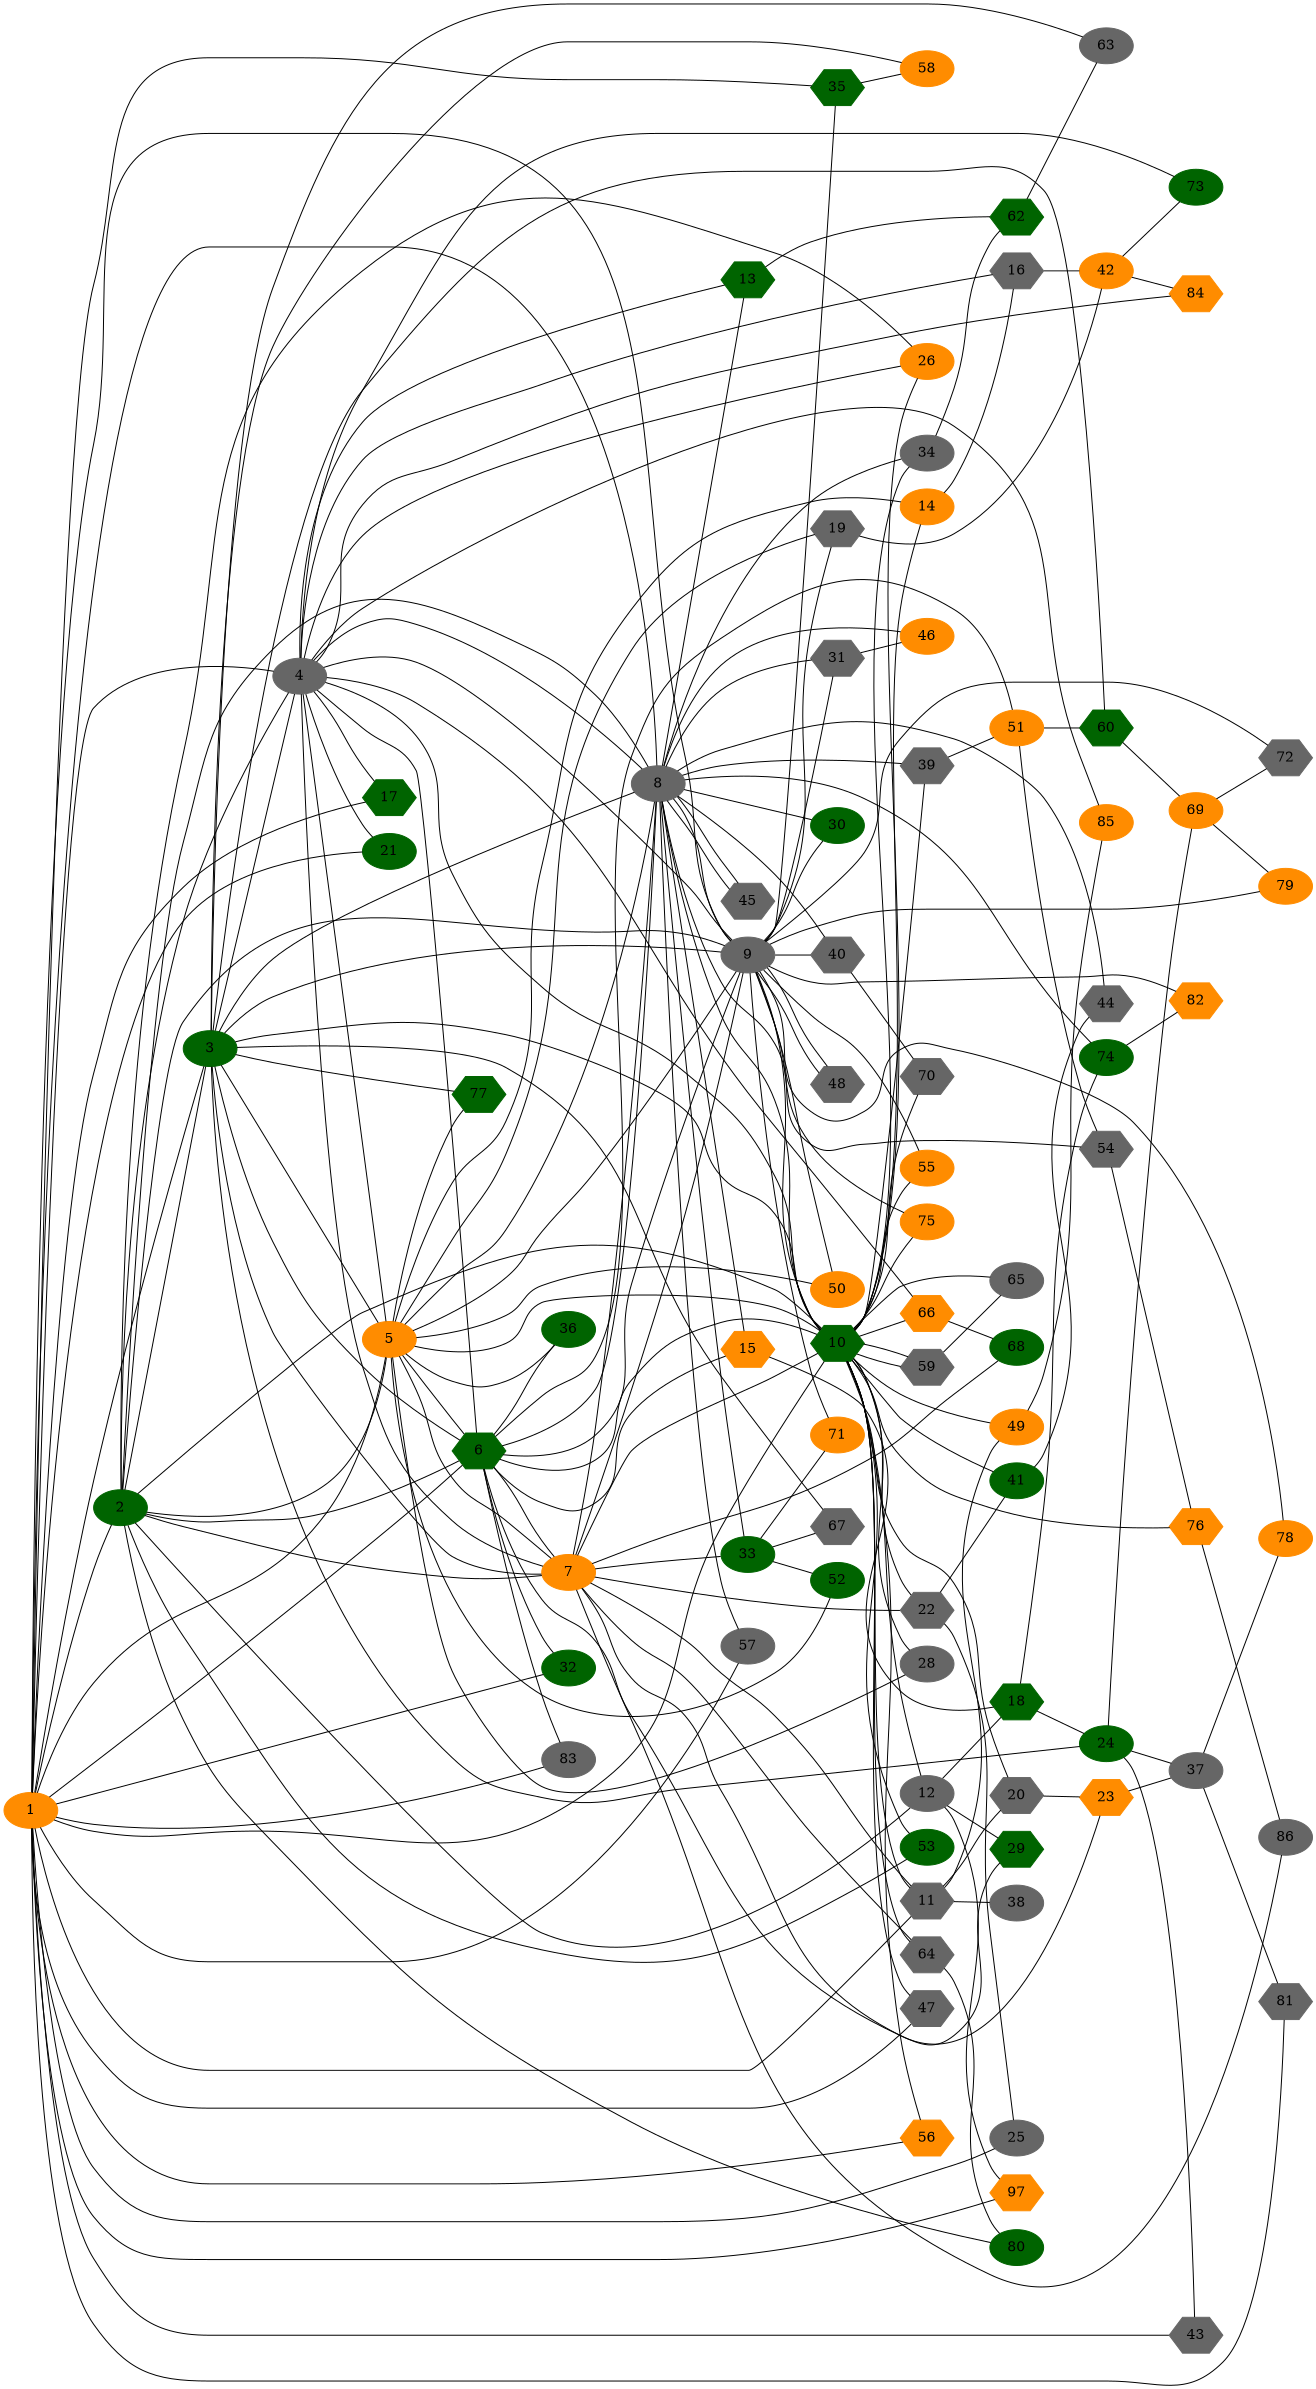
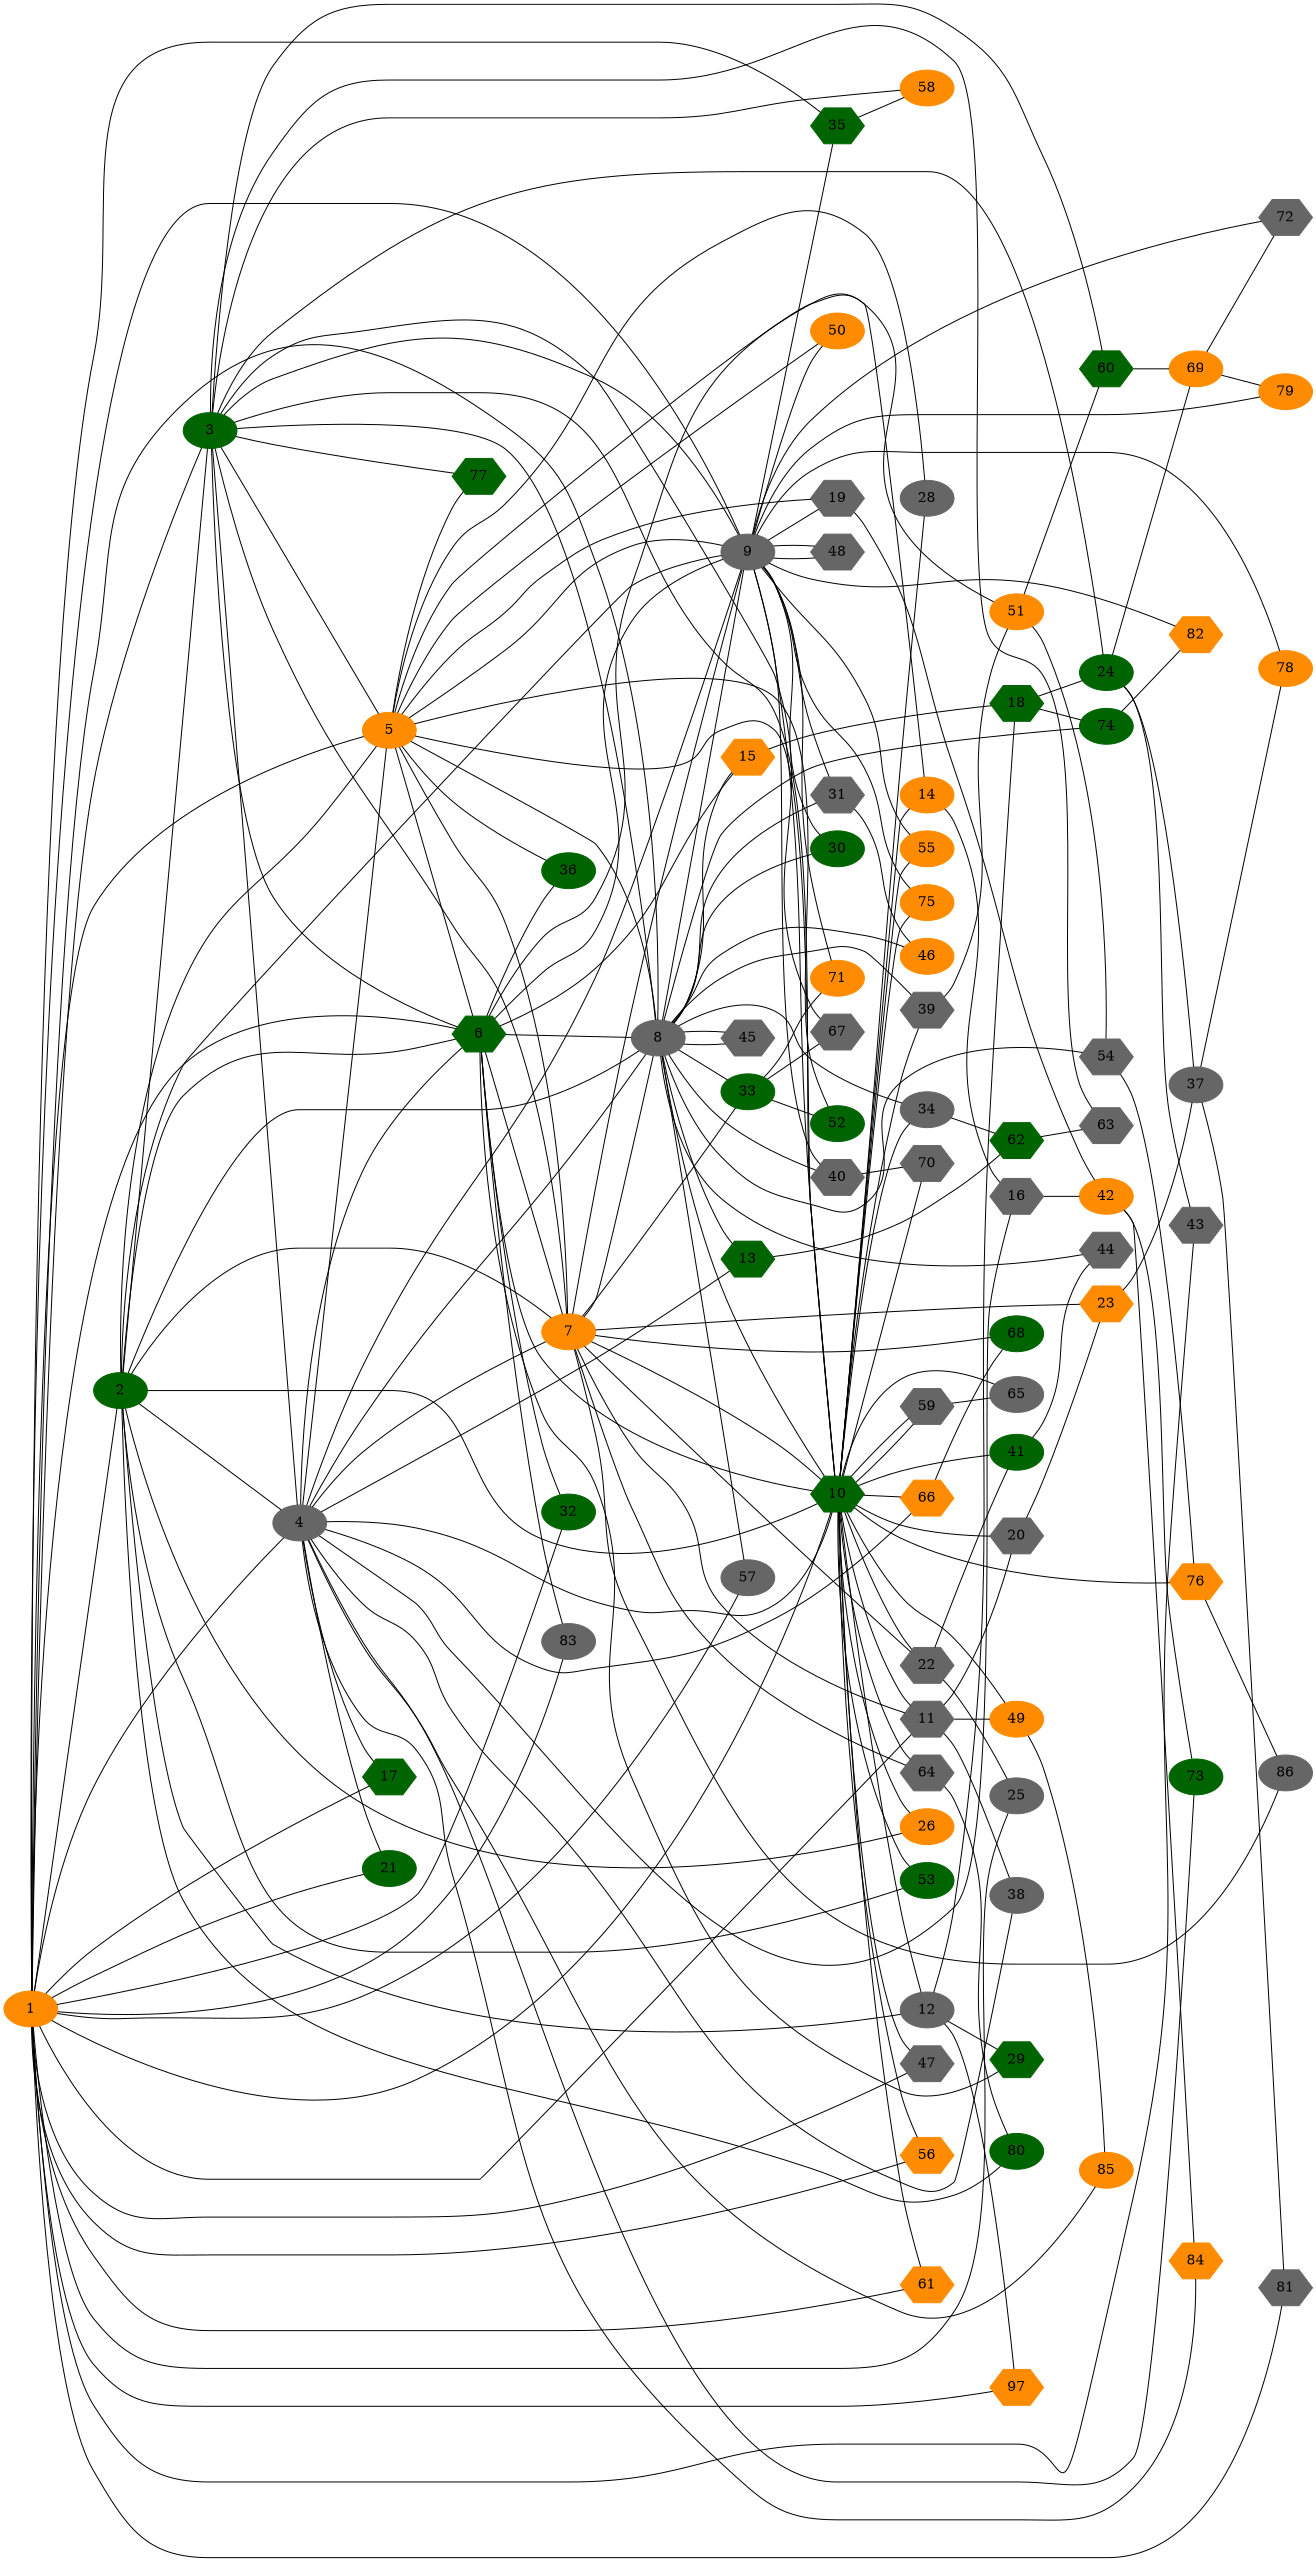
node "63": shape ellipse -> hexagon
edge "26" -- "4": now "38" -- "4"
node "61": added
